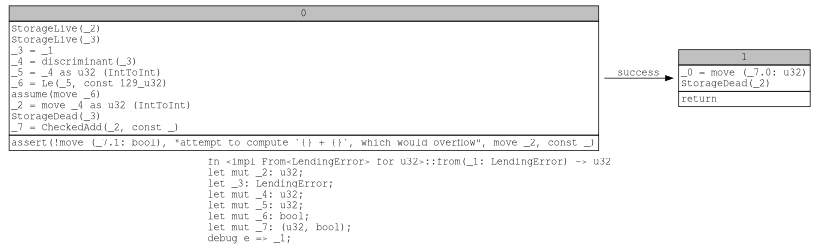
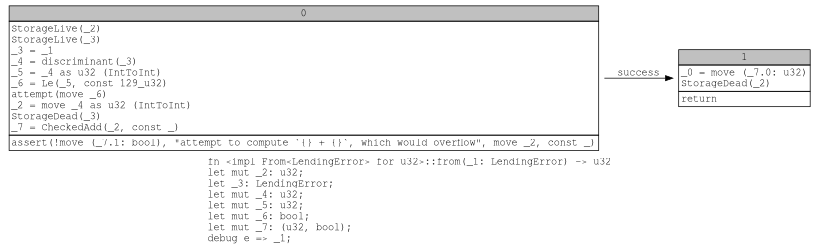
node "0": text "assume(move _6)" -> "attempt(move _6)"
